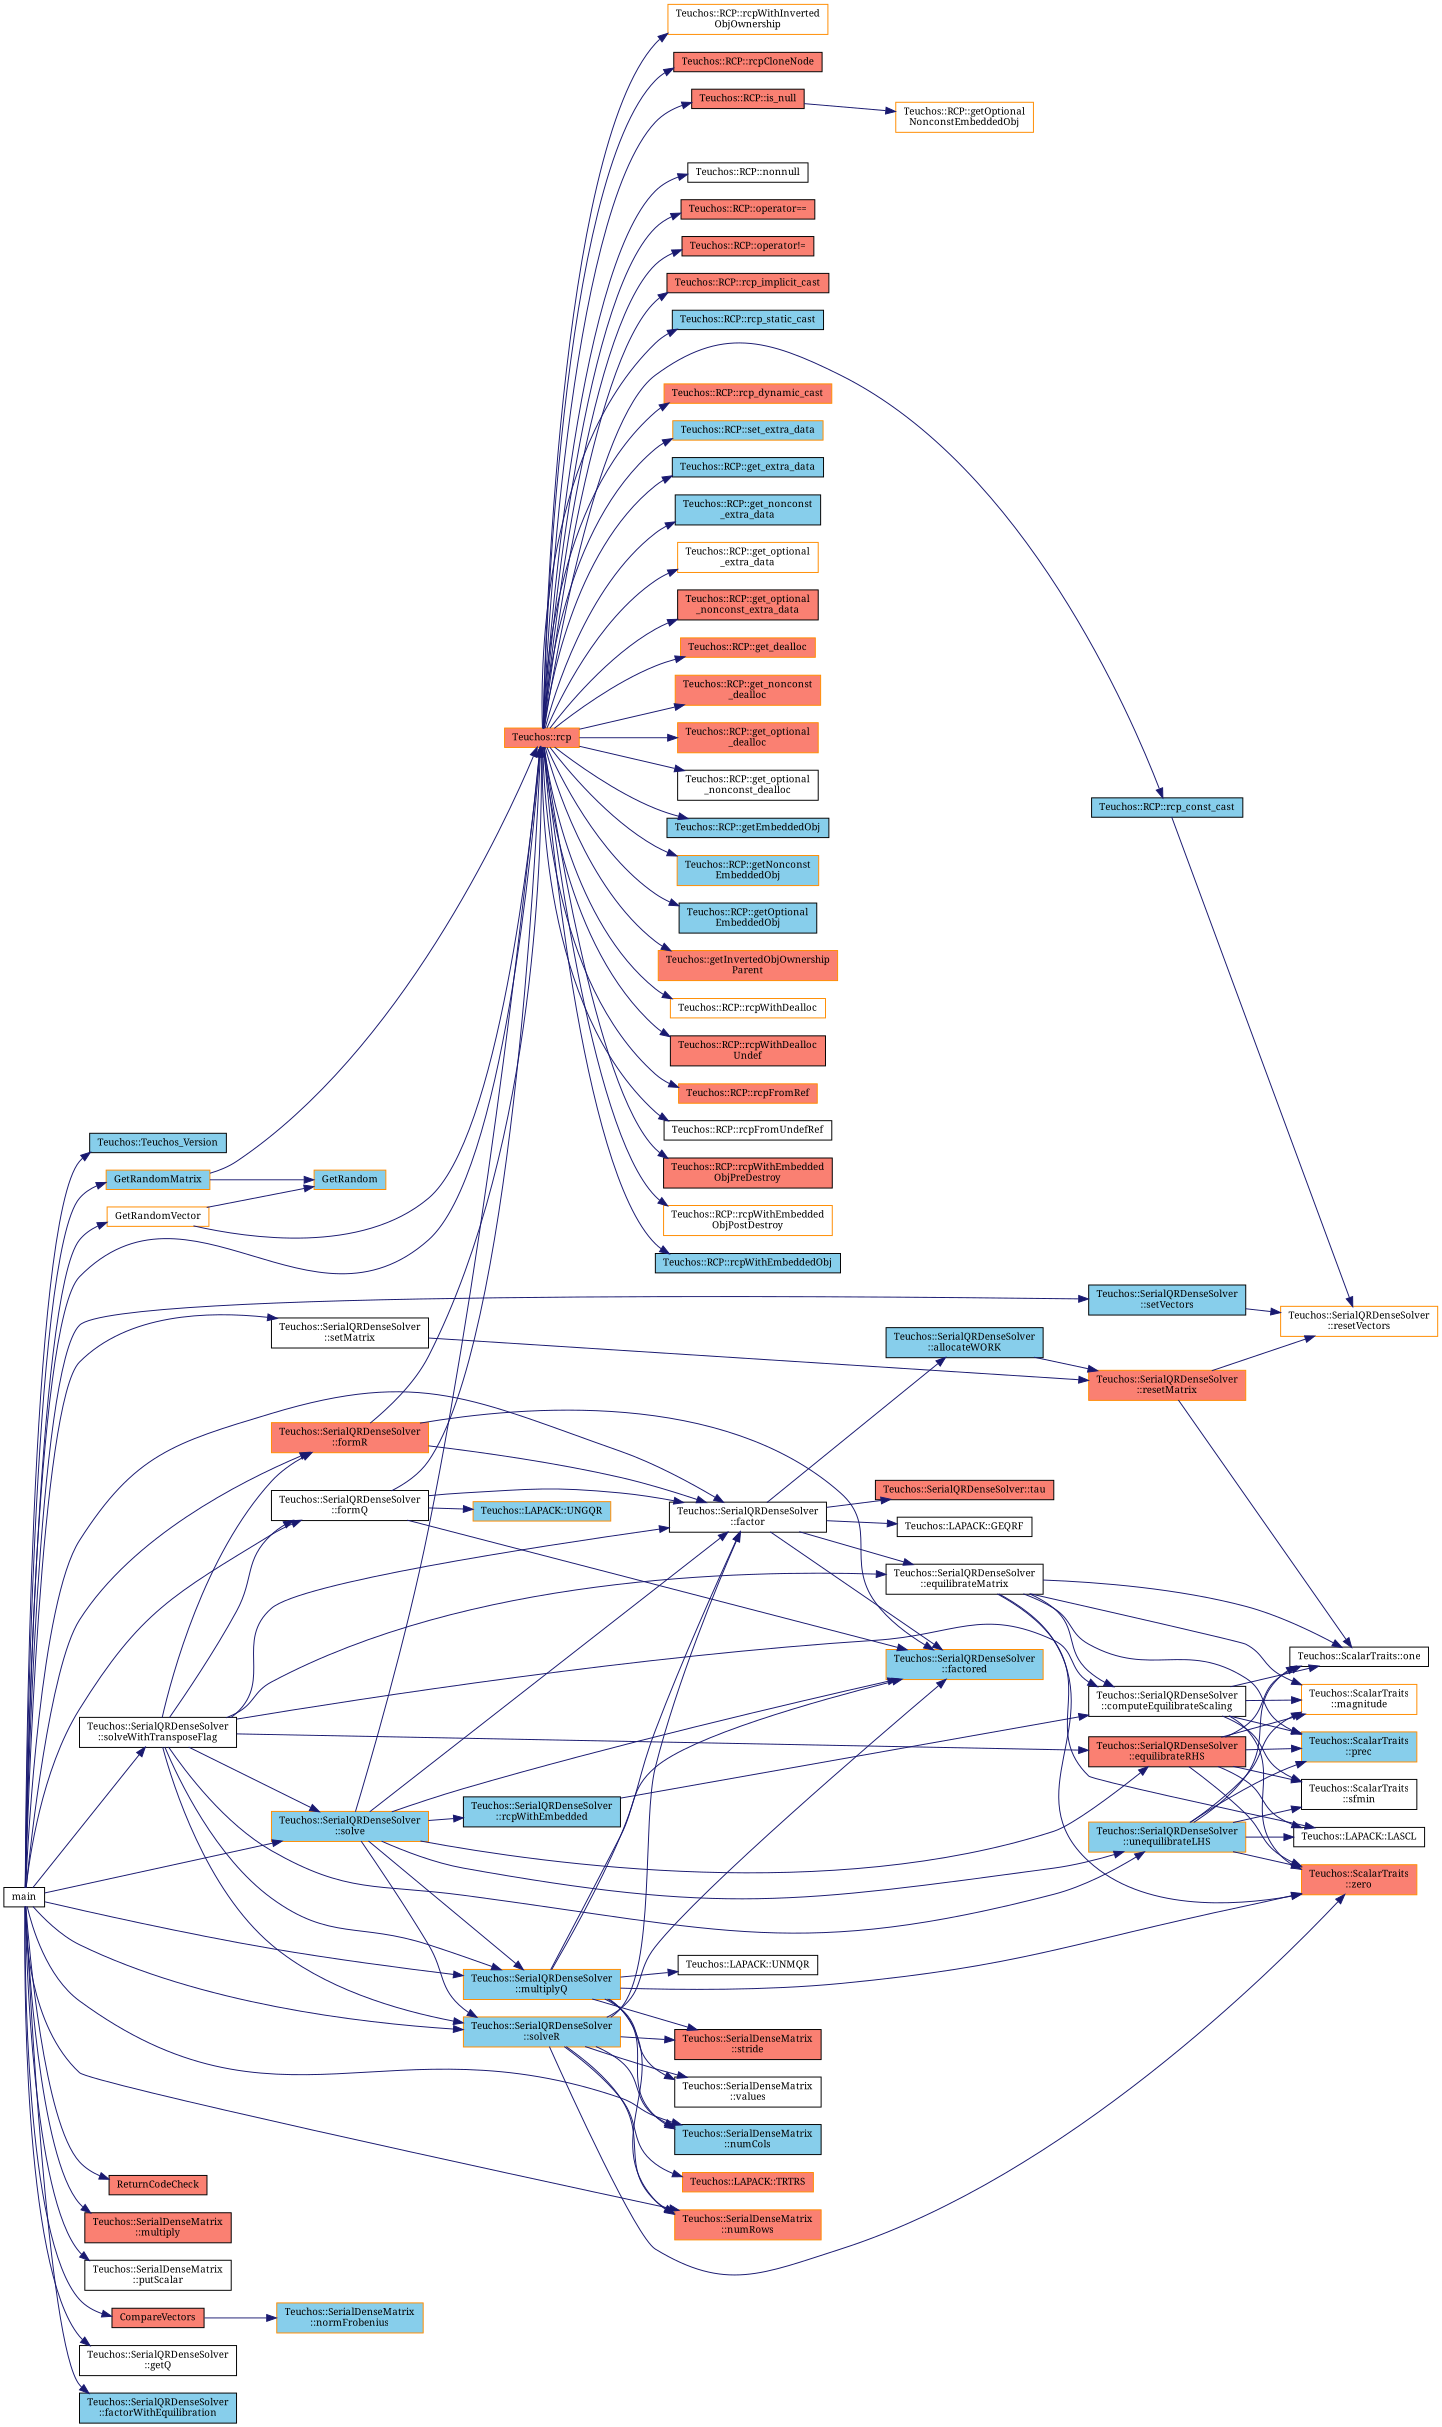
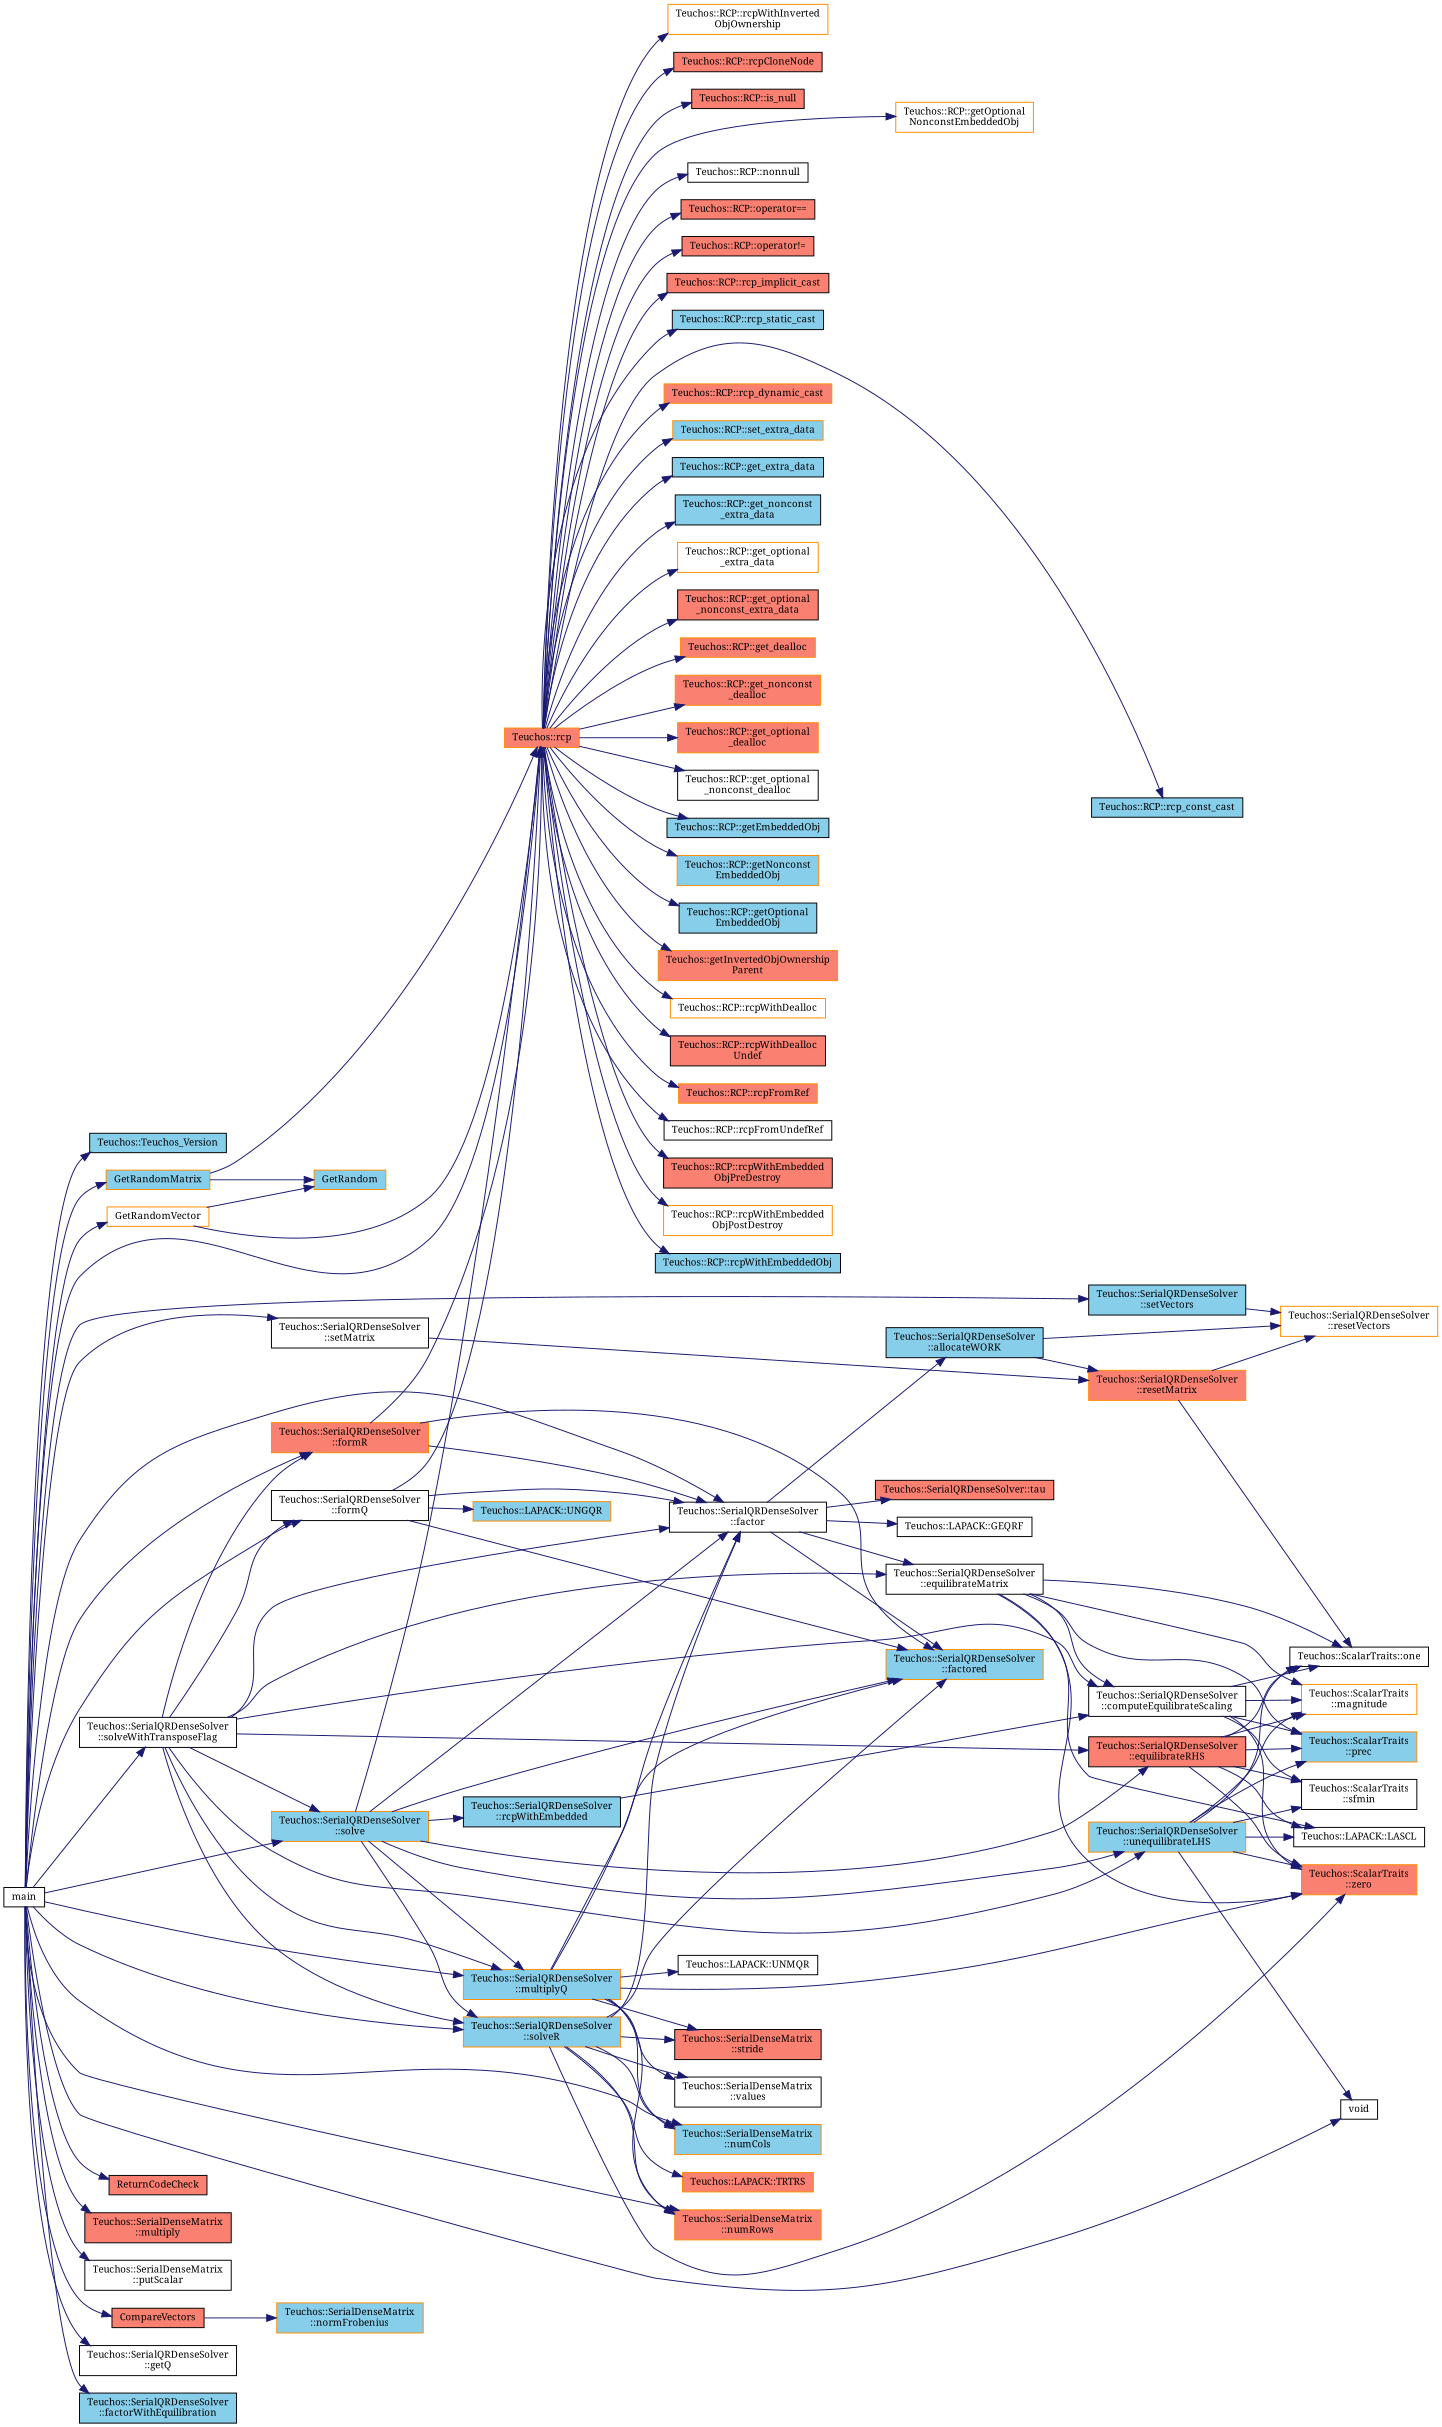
edge "Teuchos::RCP::is_null" -> "Teuchos::RCP::getOptional NonconstEmbeddedObj": now "Teuchos::rcp" -> "Teuchos::RCP::getOptional NonconstEmbeddedObj"
edge "Teuchos::RCP::rcp_const_cast" -> "Teuchos::SerialQRDenseSolver ::resetVectors": now "Teuchos::SerialQRDenseSolver ::allocateWORK" -> "Teuchos::SerialQRDenseSolver ::resetVectors"
node "void": added
node "Teuchos::SerialDenseMatrix ::numCols": color black -> darkorange
